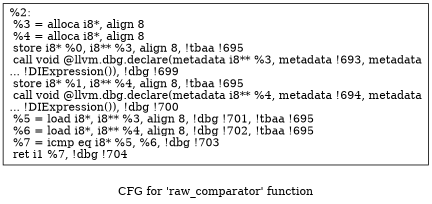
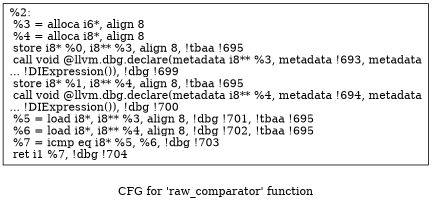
node "%2:": text "%3 = alloca i8*, align 8" -> "%3 = alloca i6*, align 8"
